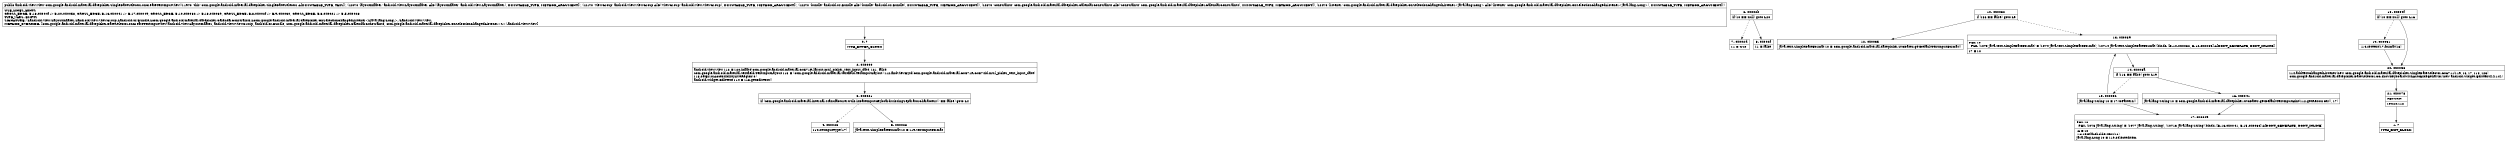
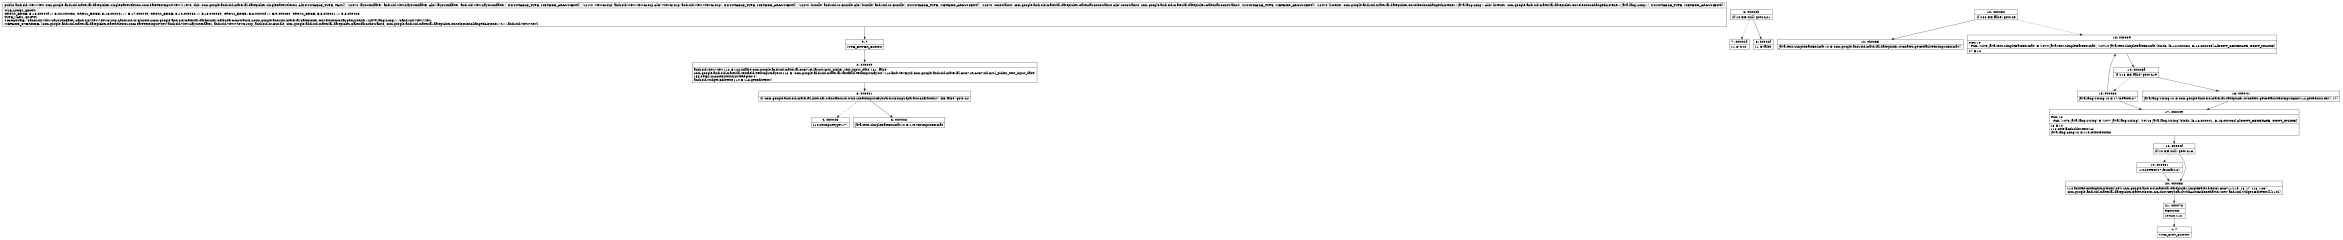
node "6: 0x002b": text "if (r0 == null) goto L20" -> "if (r0 == null) goto L21"
node "2: 0x0000": text "r13.setErrorAccessibilityLiveRegion(0)" -> "r53.setErrorAccessibilityLiveRegion(0)"
edge "17: 0x0049" -> "18: 0x004f": added
